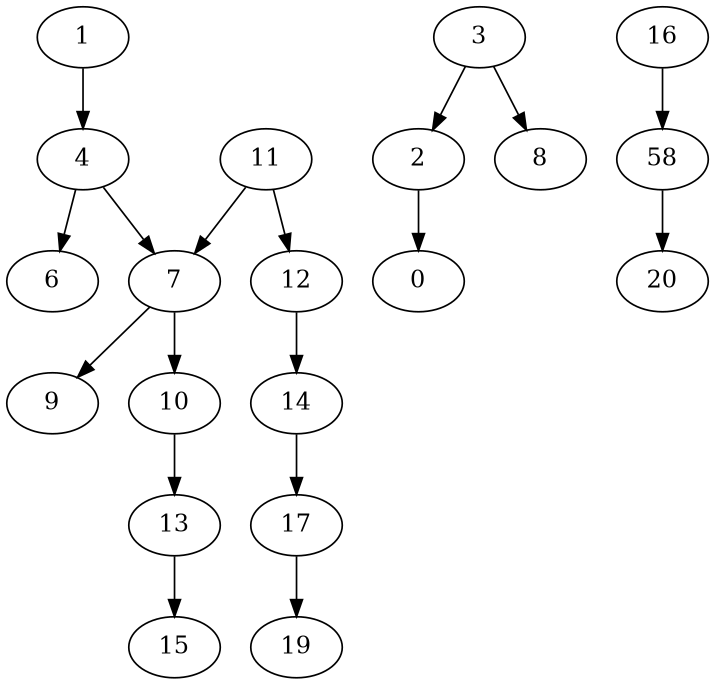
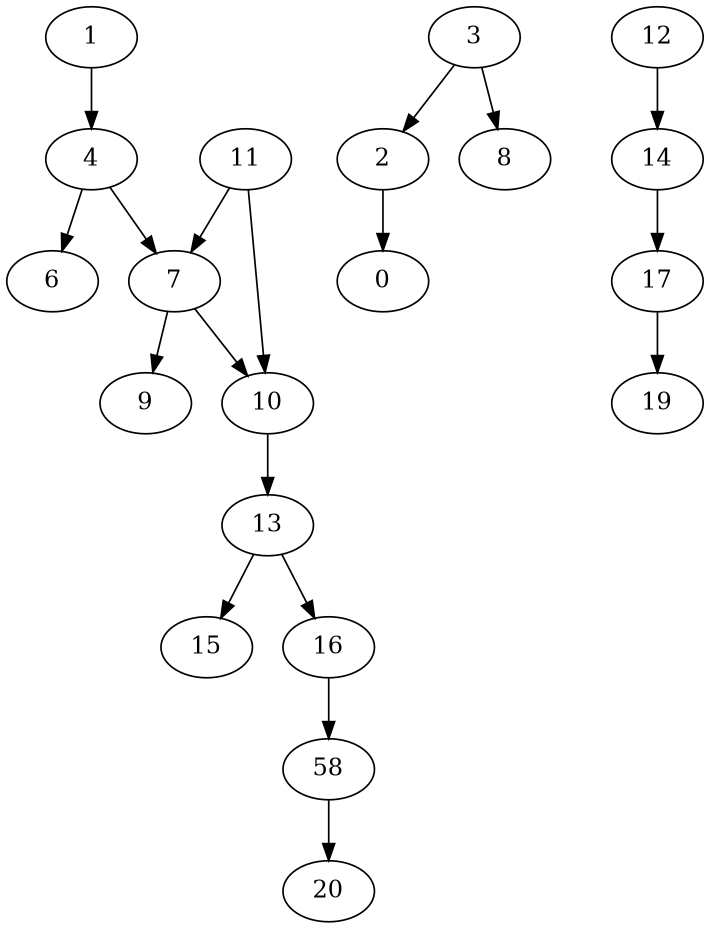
edge "11" -> "12": now "11" -> "10"
edge "13" -> "16": added
